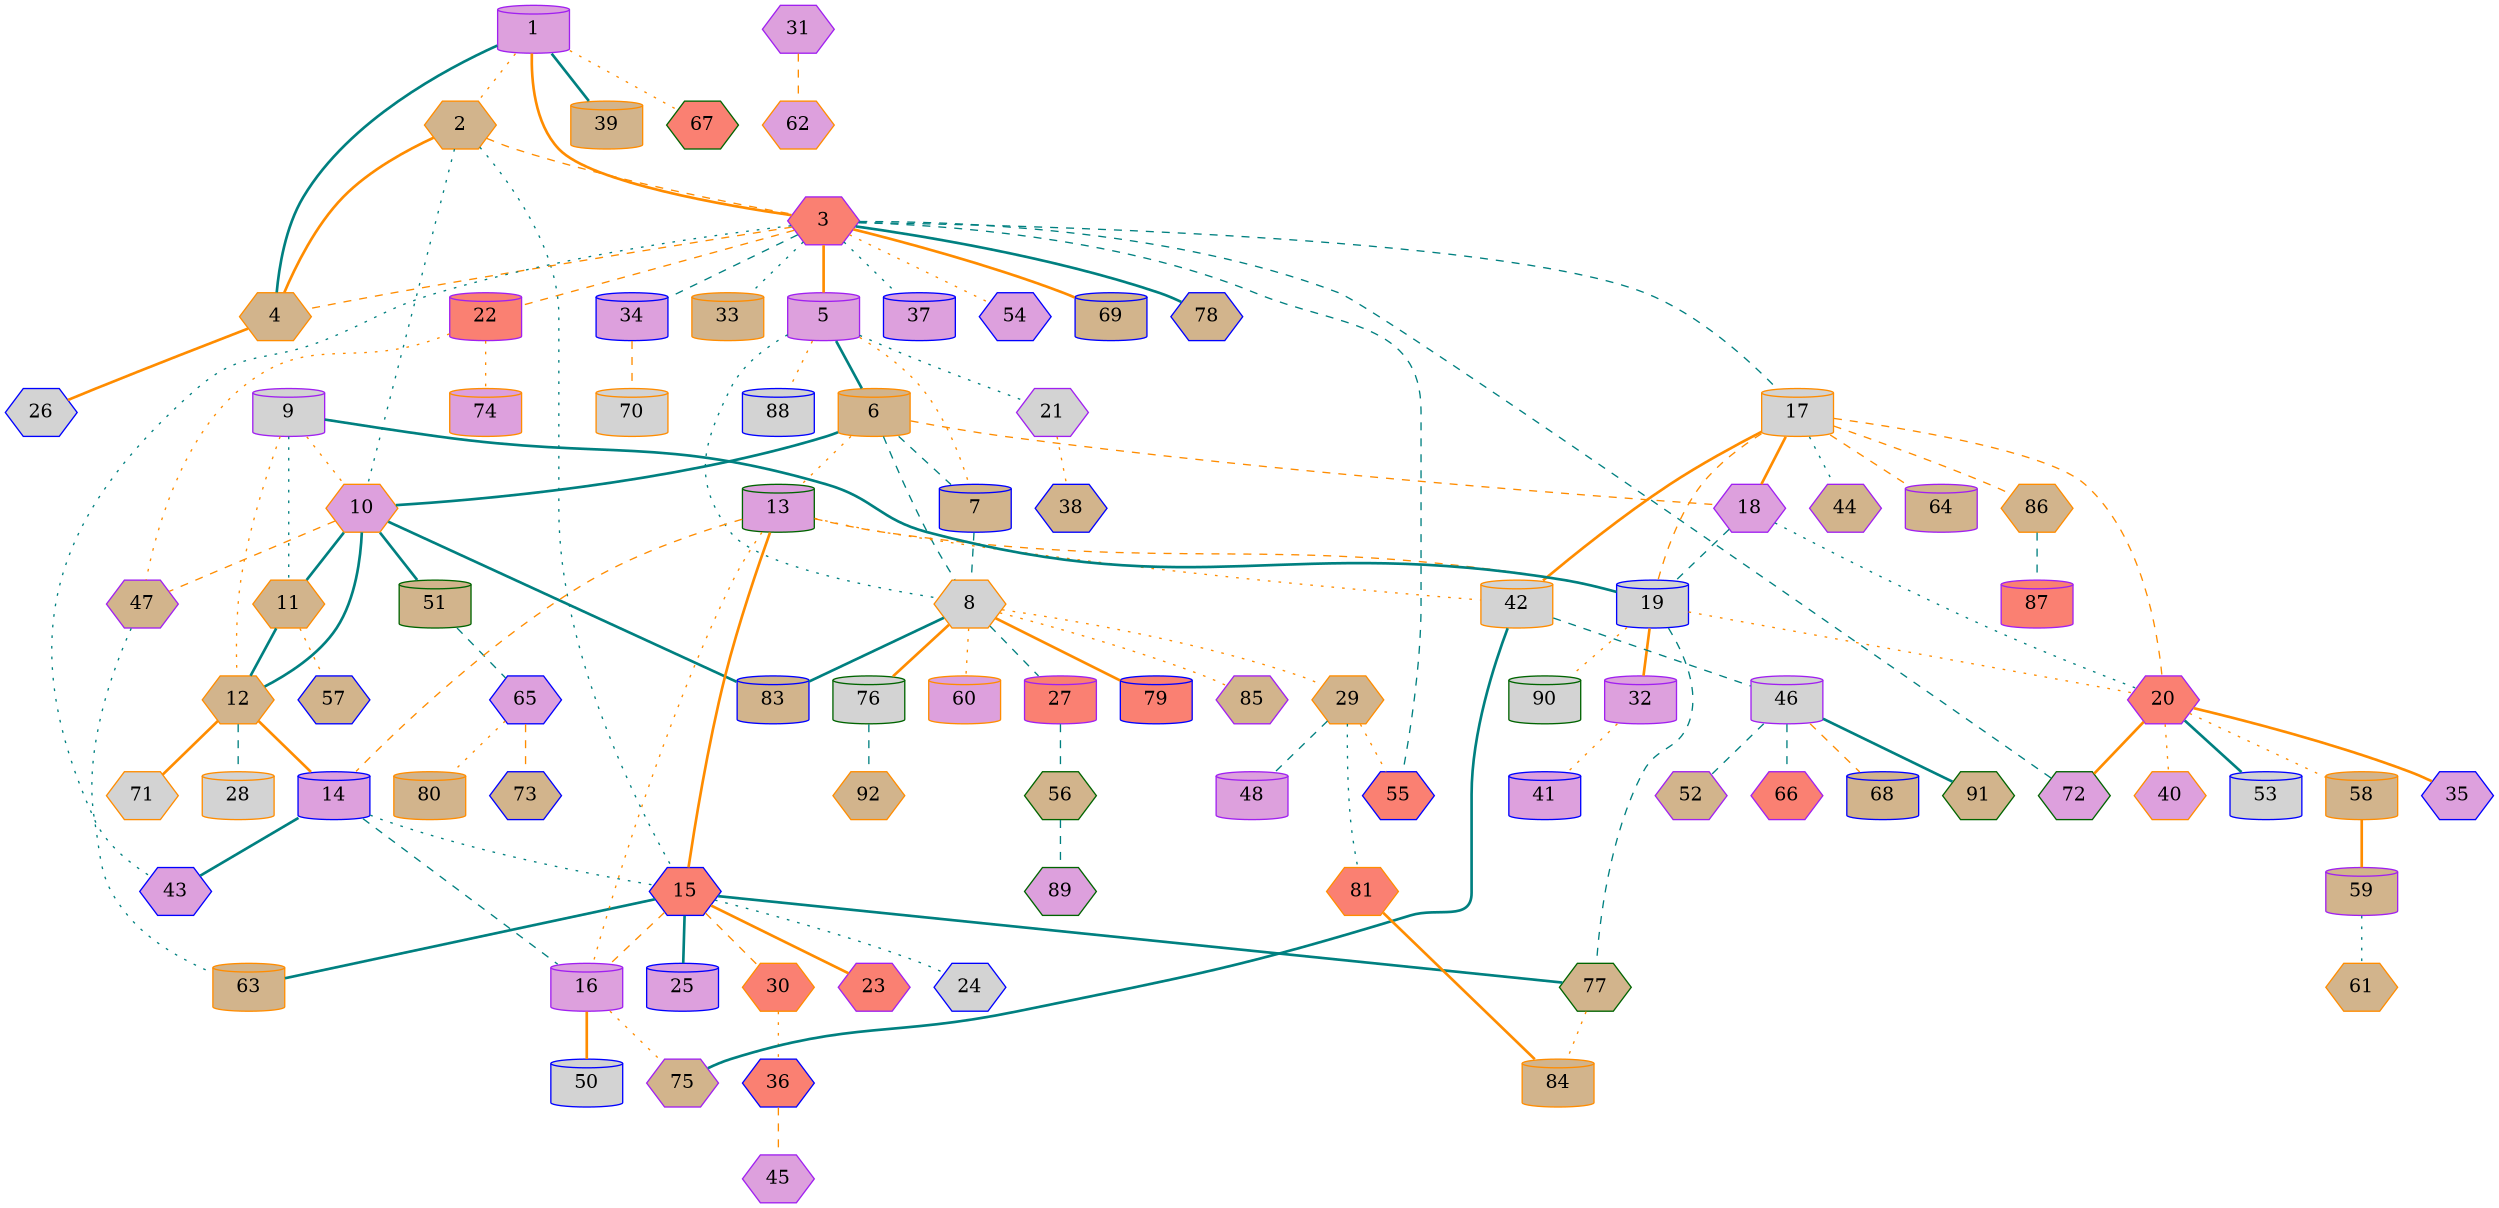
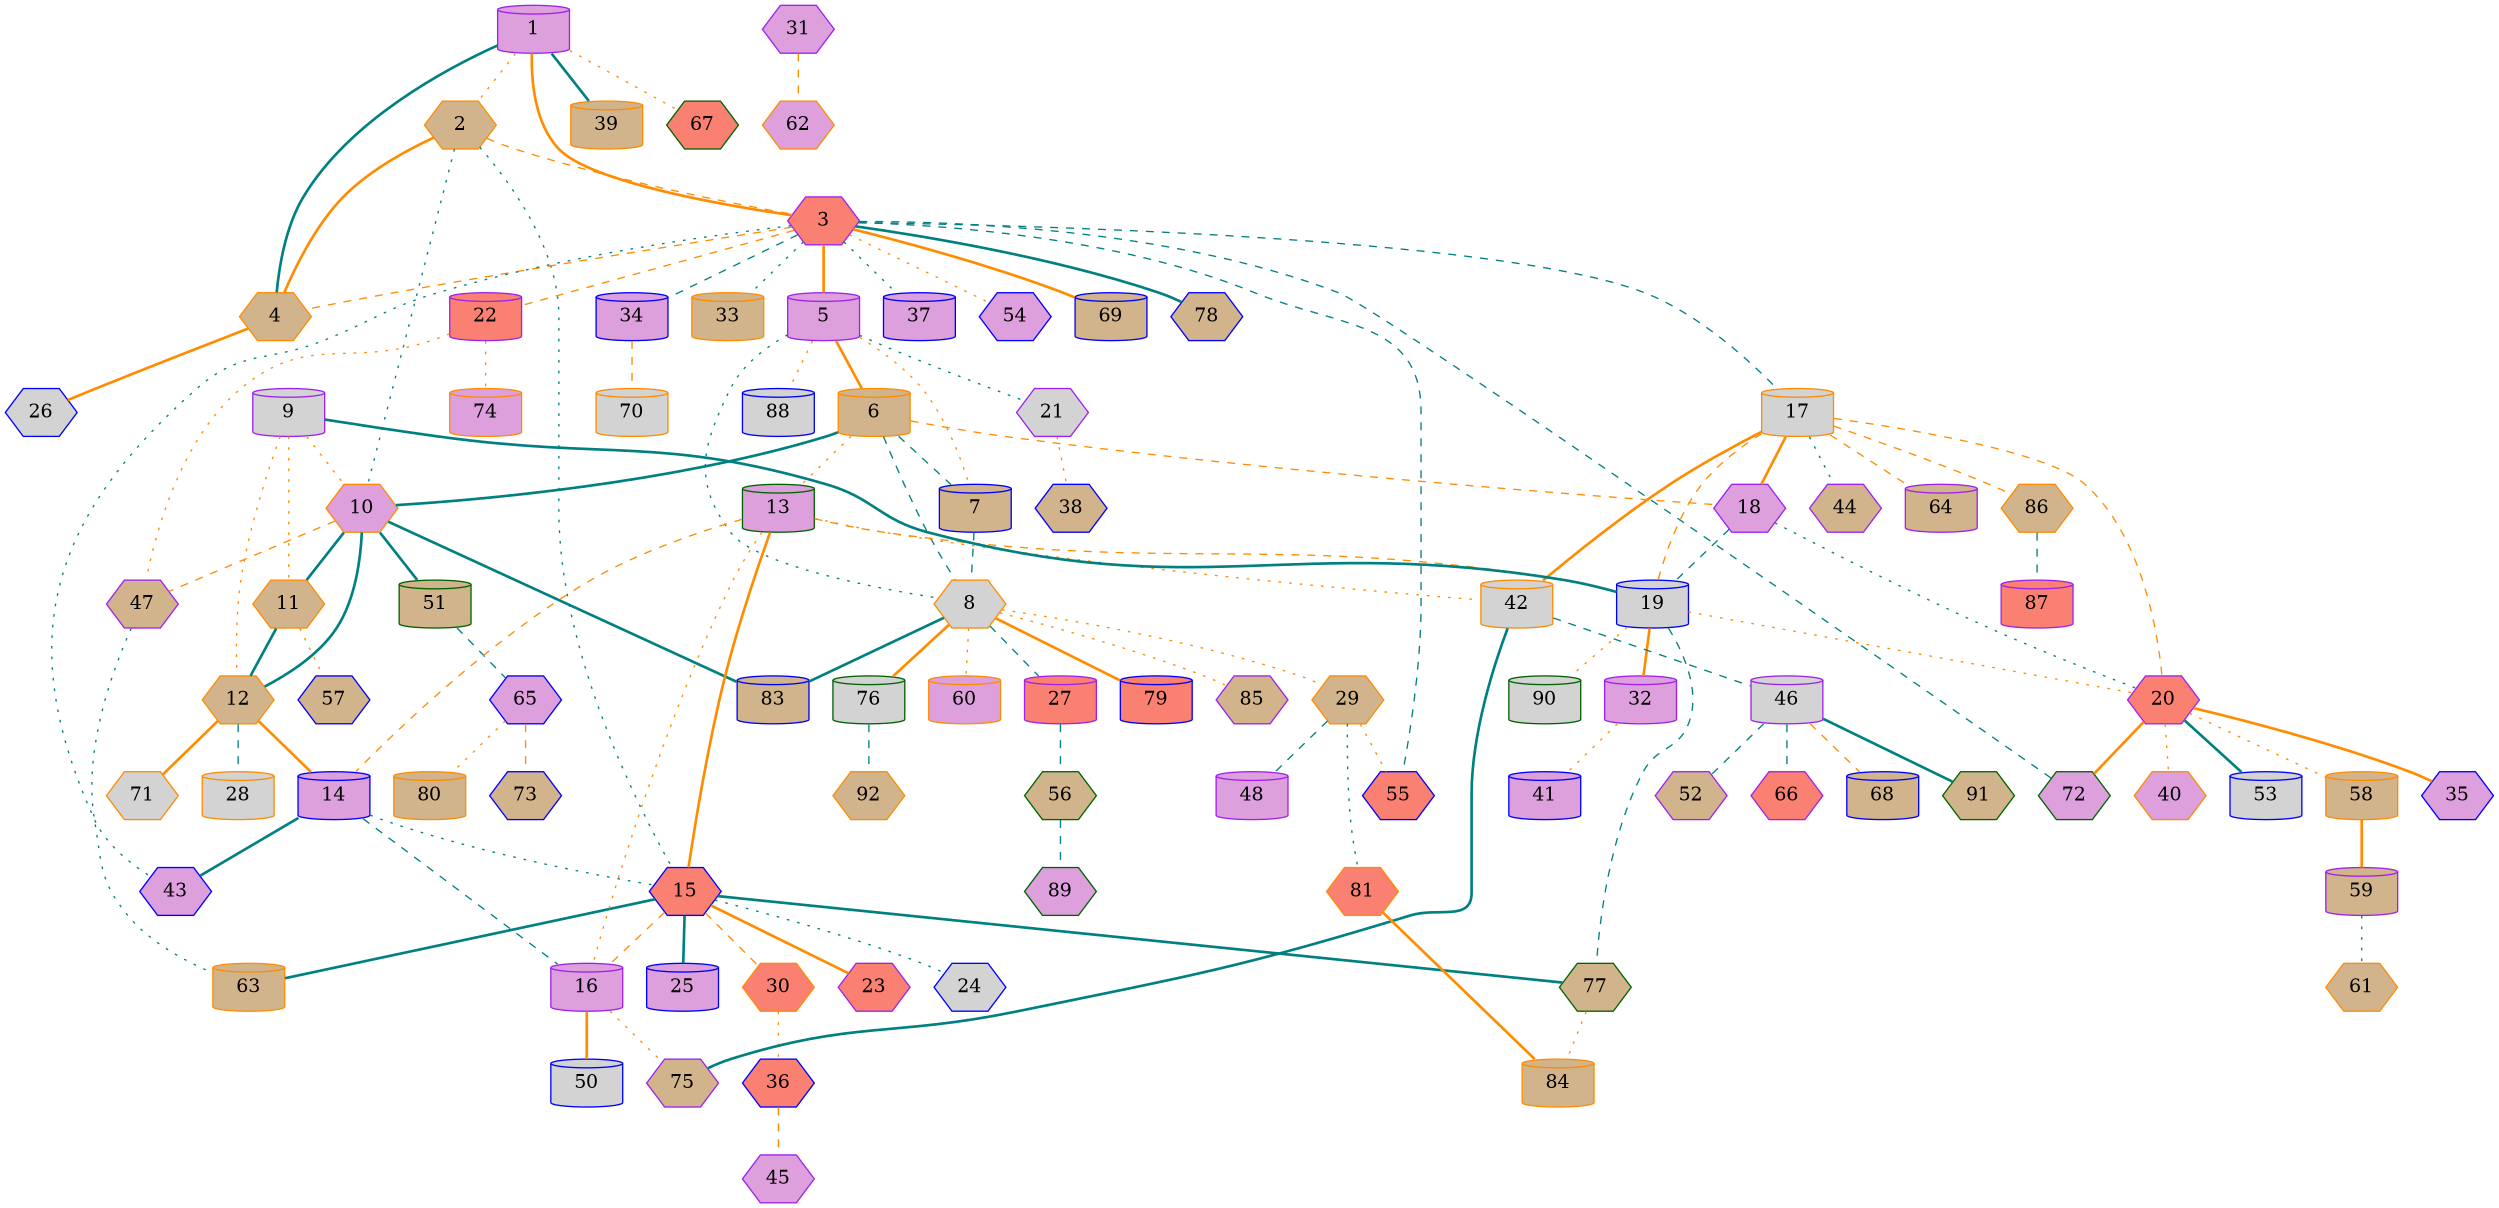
edge "5" -- "6": color teal -> darkorange
edge "9" -- "11": color teal -> darkorange
